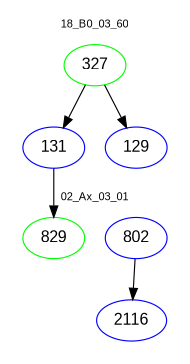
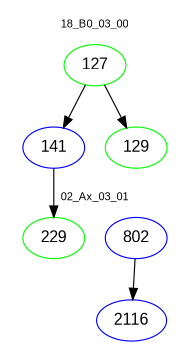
cluster "18_B0_03_60": label "18_B0_03_60" -> "18_B0_03_00"
node "327": label "327" -> "127"
node "131": label "131" -> "141"
node "129": color blue -> green
node "829": label "829" -> "229"
